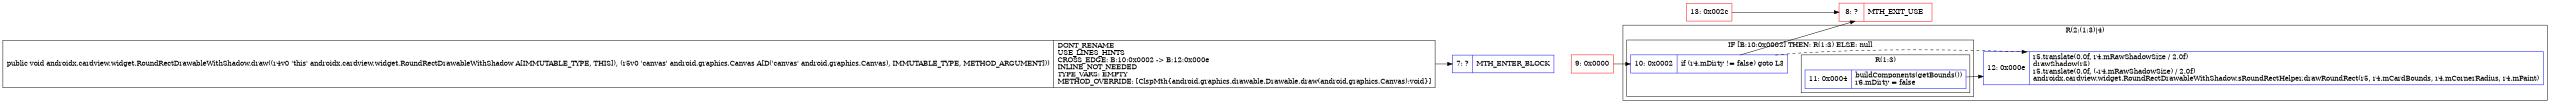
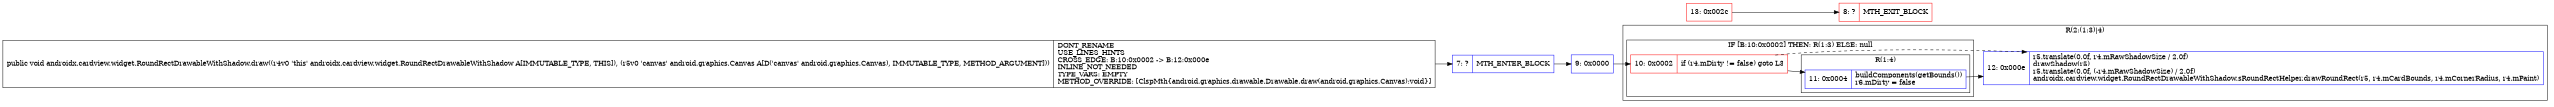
node "8: ?": text "MTH_EXIT_USE" -> "MTH_EXIT_BLOCK"
edge "10: 0x0002" -> "8: ?": now "10: 0x0002" -> "11: 0x0004"
cluster "R(1:3)": label "R(1:3)" -> "R(1:4)"
edge "7: ?" -> "9: 0x0000": added
node "9: 0x0000": color red -> blue
node "10: 0x0002": color blue -> red
